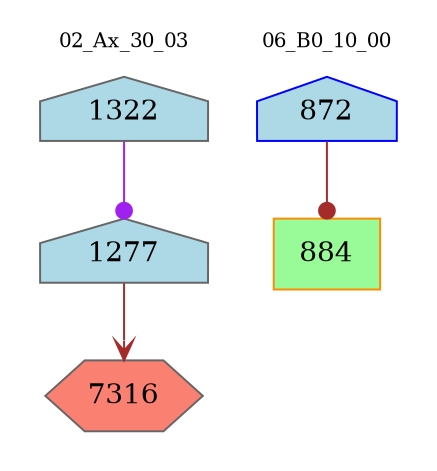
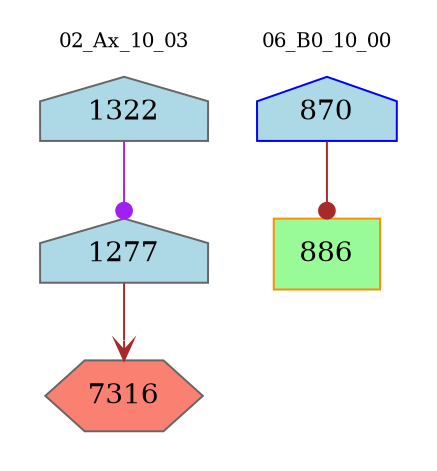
cluster "02_Ax_30_03": label "02_Ax_30_03" -> "02_Ax_10_03"
node "872": label "872" -> "870"
node "884": label "884" -> "886"
